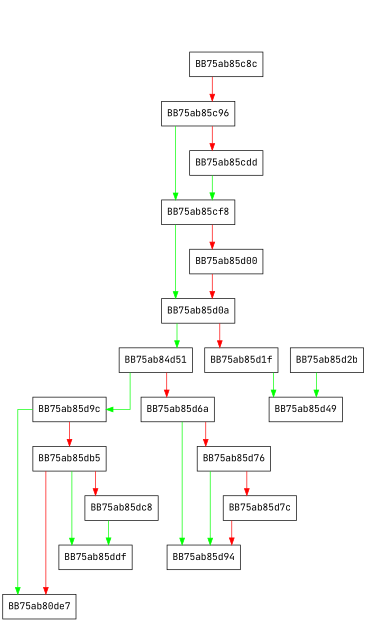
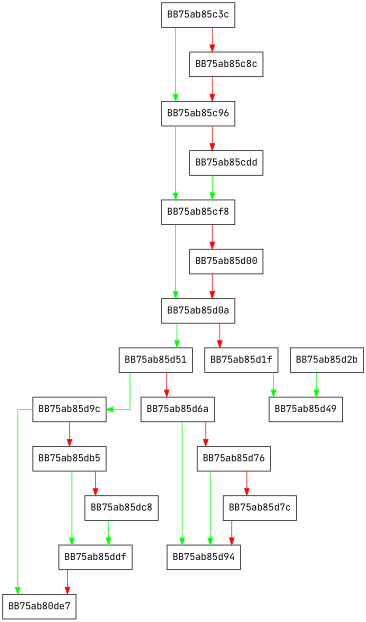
node "BB75ab85c3c": added
node "BB75ab84d51": label "BB75ab84d51" -> "BB75ab85d51"
edge "BB75ab85db5" -> "BB75ab80de7": now "BB75ab85ddf" -> "BB75ab80de7"
